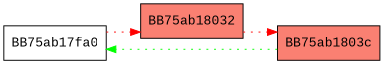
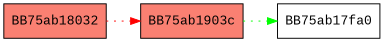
edge "BB75ab17fa0" -> "BB75ab18032": removed
node "BB75ab1803c": label "BB75ab1803c" -> "BB75ab1903c"
